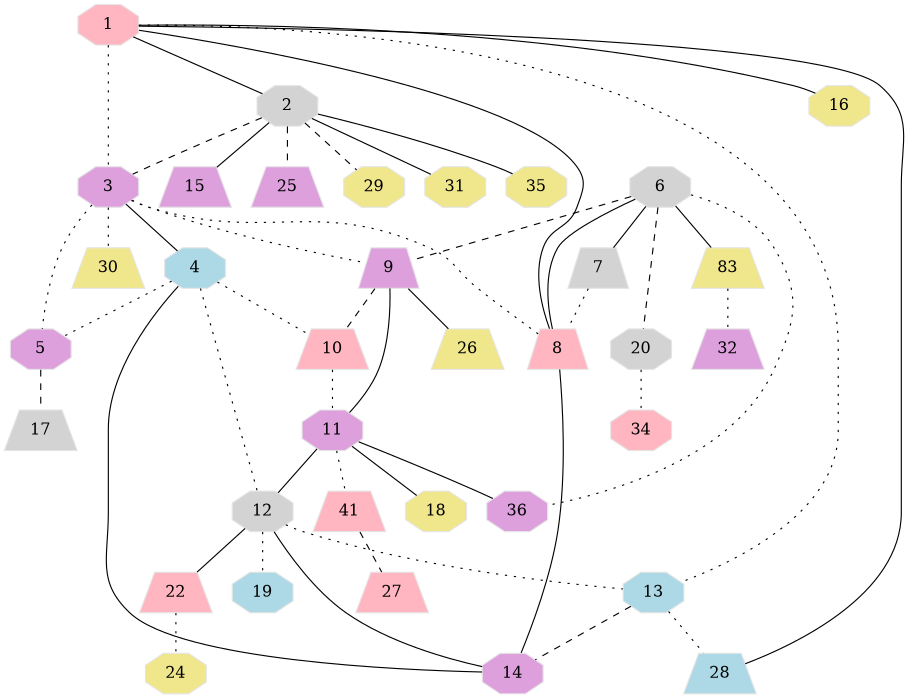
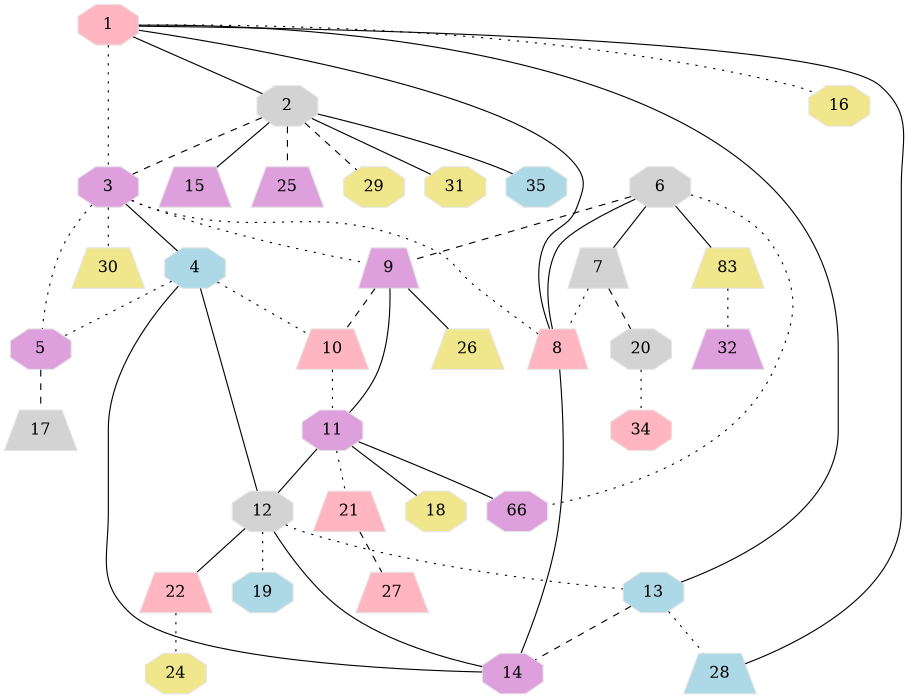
edge "1" -- "16": style solid -> dotted
edge "1" -- "13": style dotted -> solid
node "35": fillcolor khaki -> lightblue
edge "6" -- "20": now "7" -- "20"
edge "4" -- "12": style dotted -> solid
node "41": label "41" -> "21"
node "36": label "36" -> "66"
